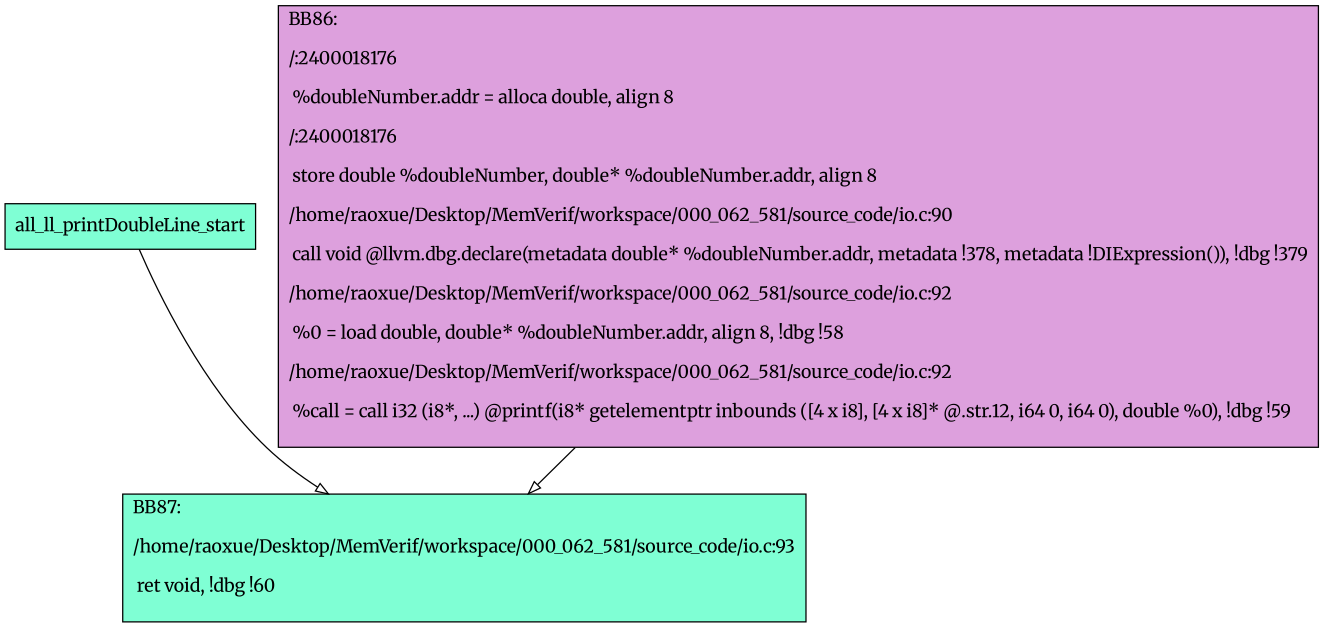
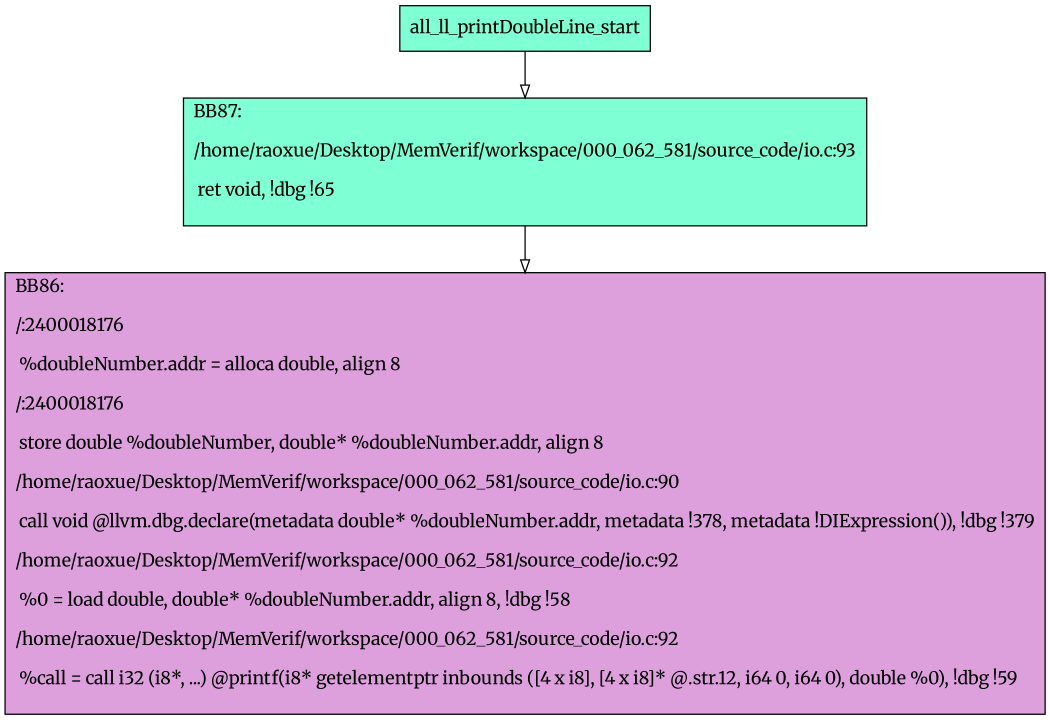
edge "BB86:" -> "BB87:": reversed
node "BB87:": text "ret void, !dbg !60" -> "ret void, !dbg !65"
